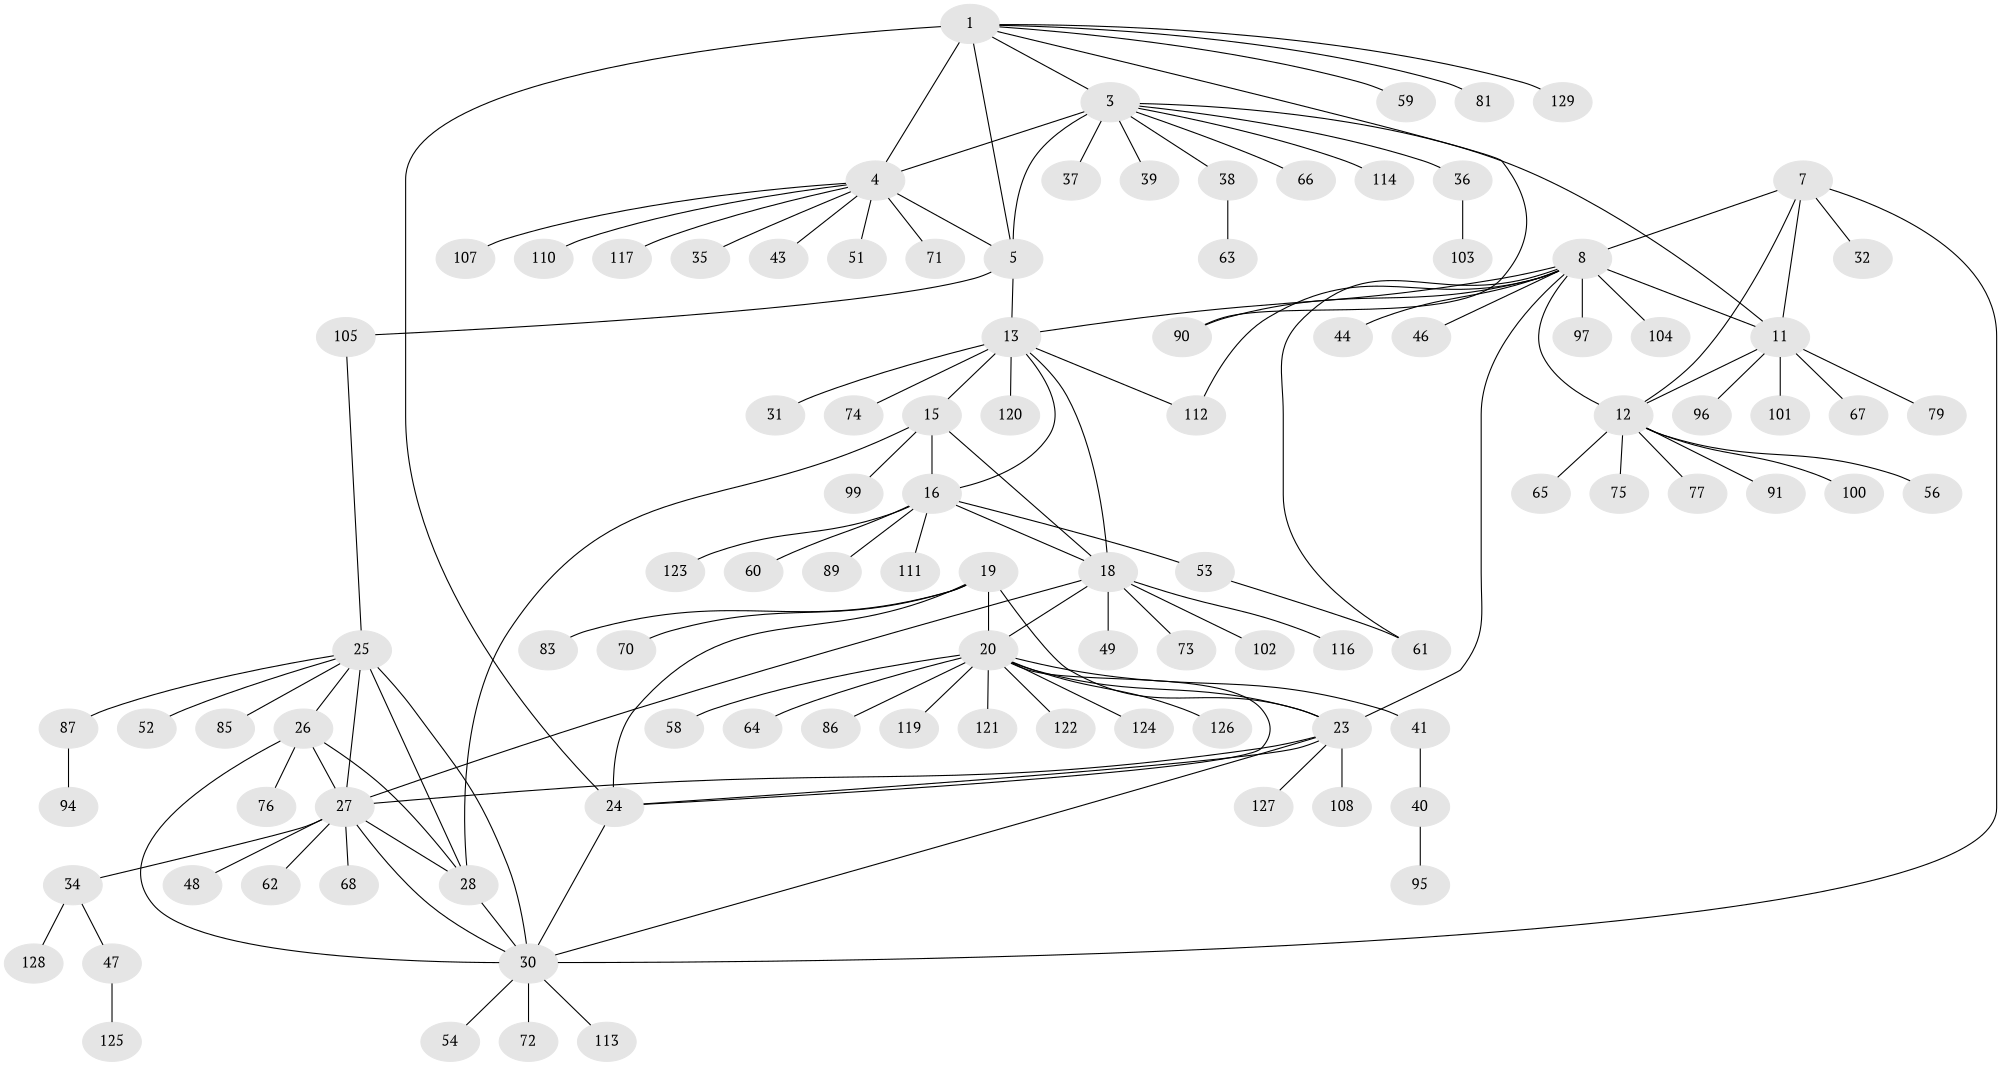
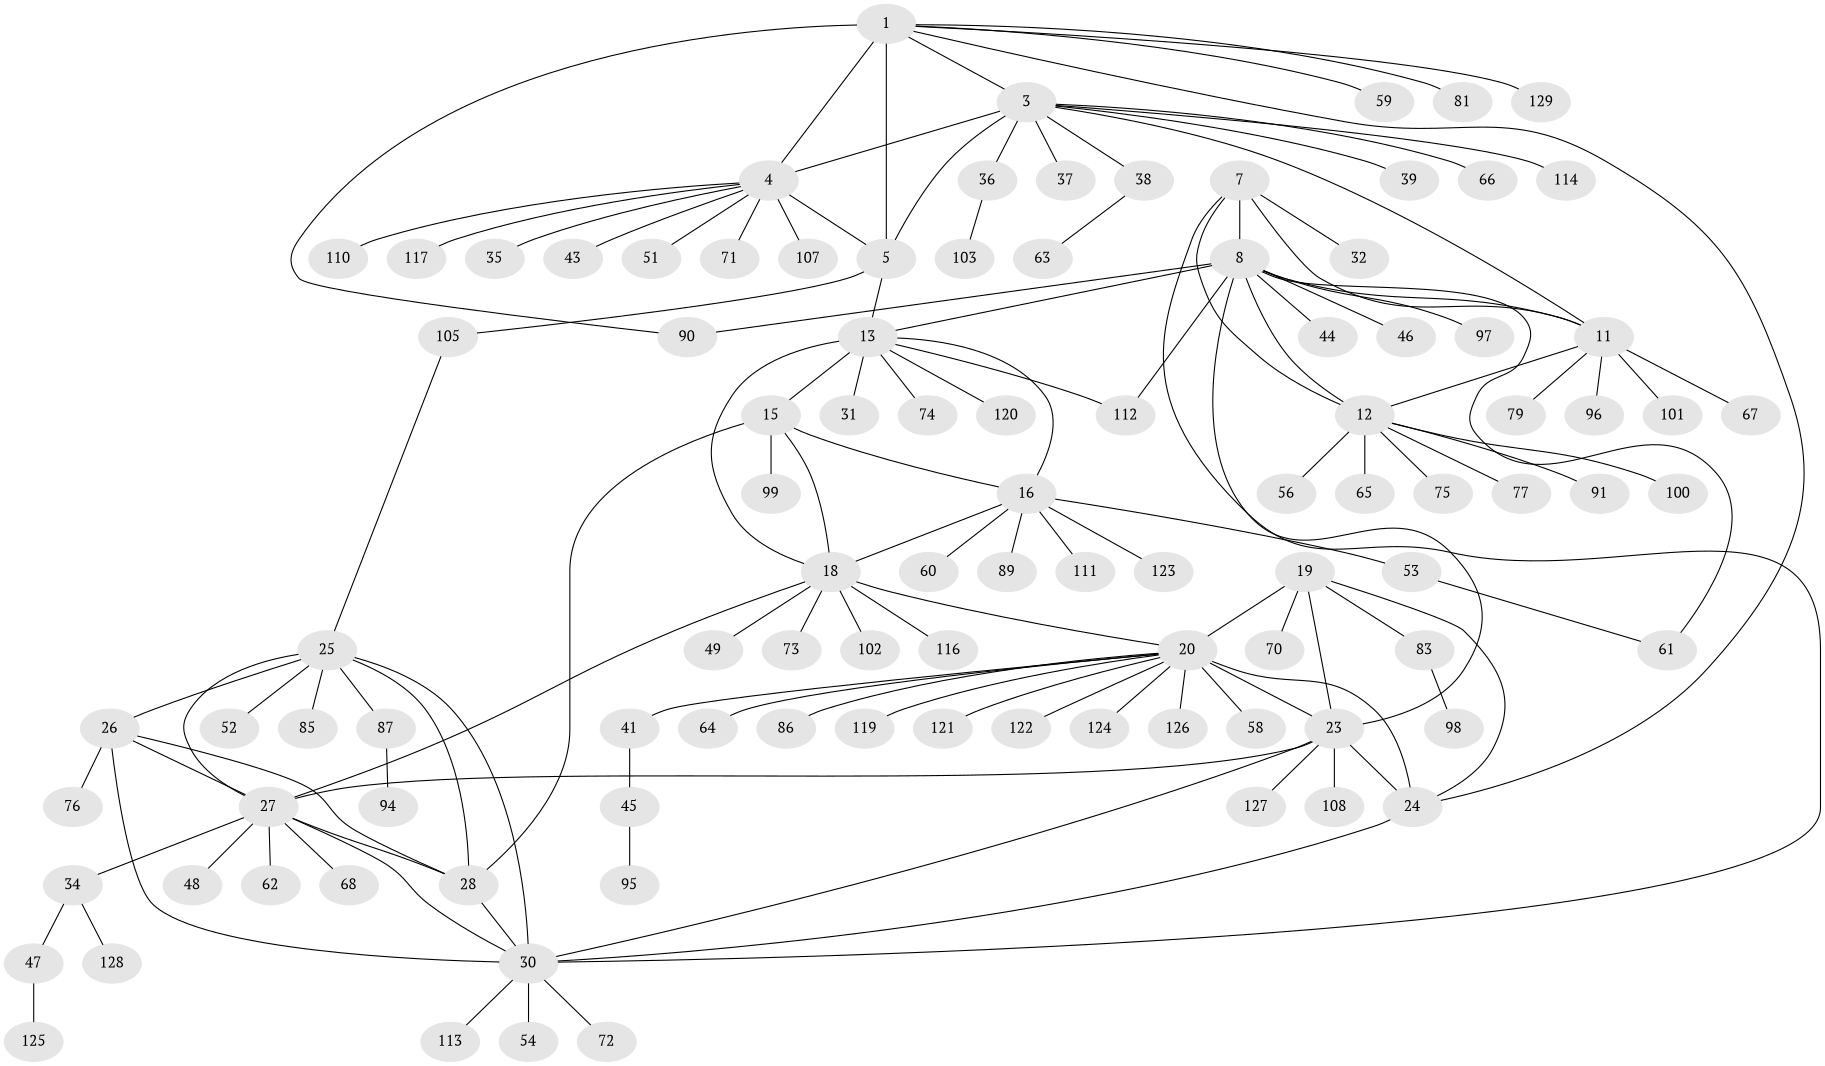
node "104": removed
node "98": added
node "40": label "40" -> "45"
